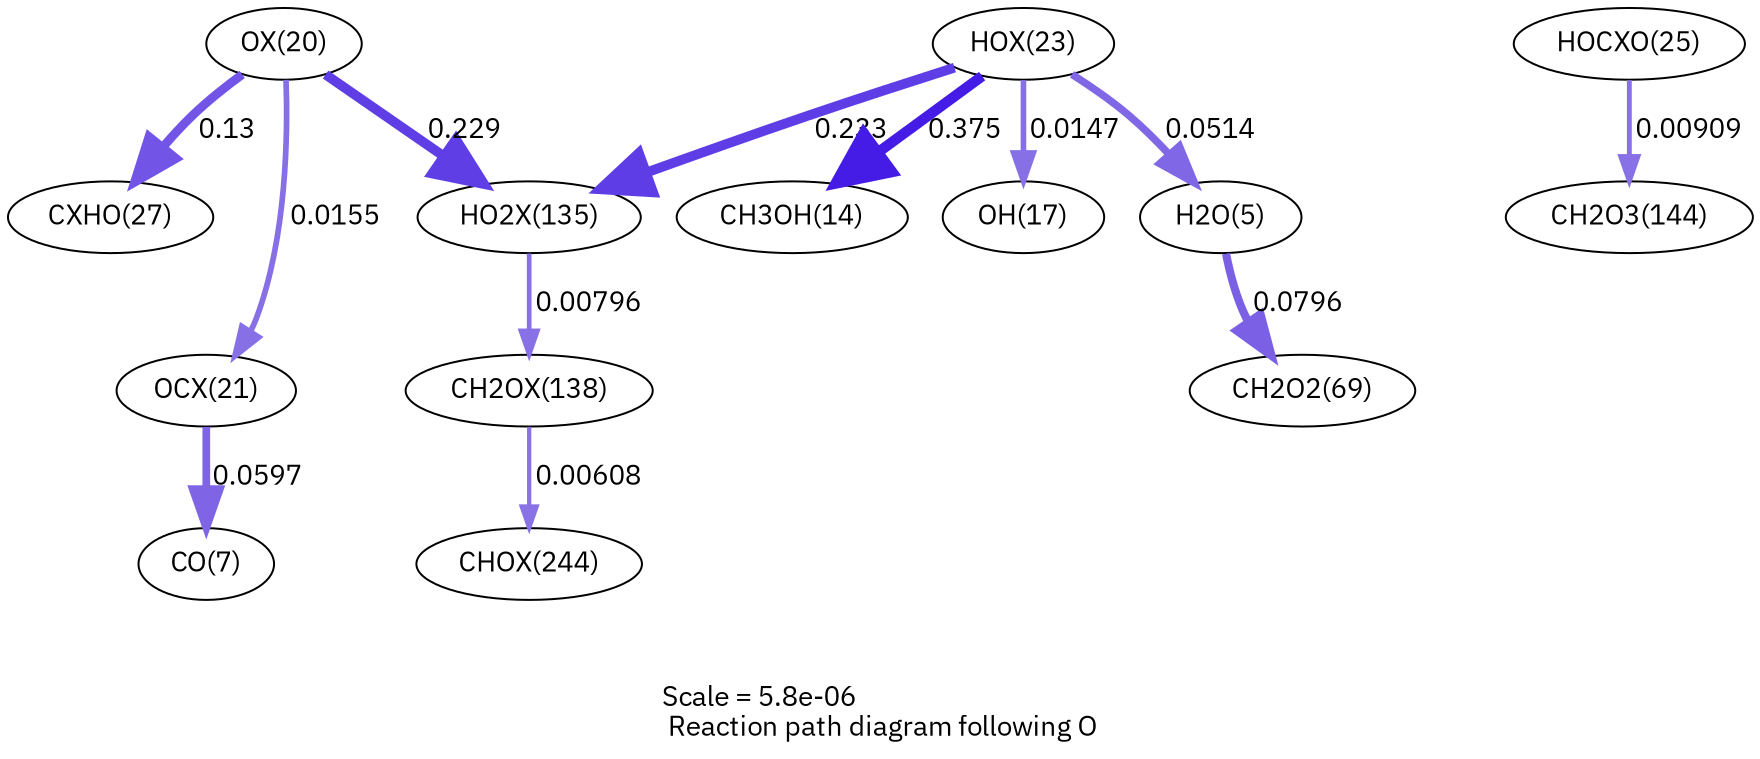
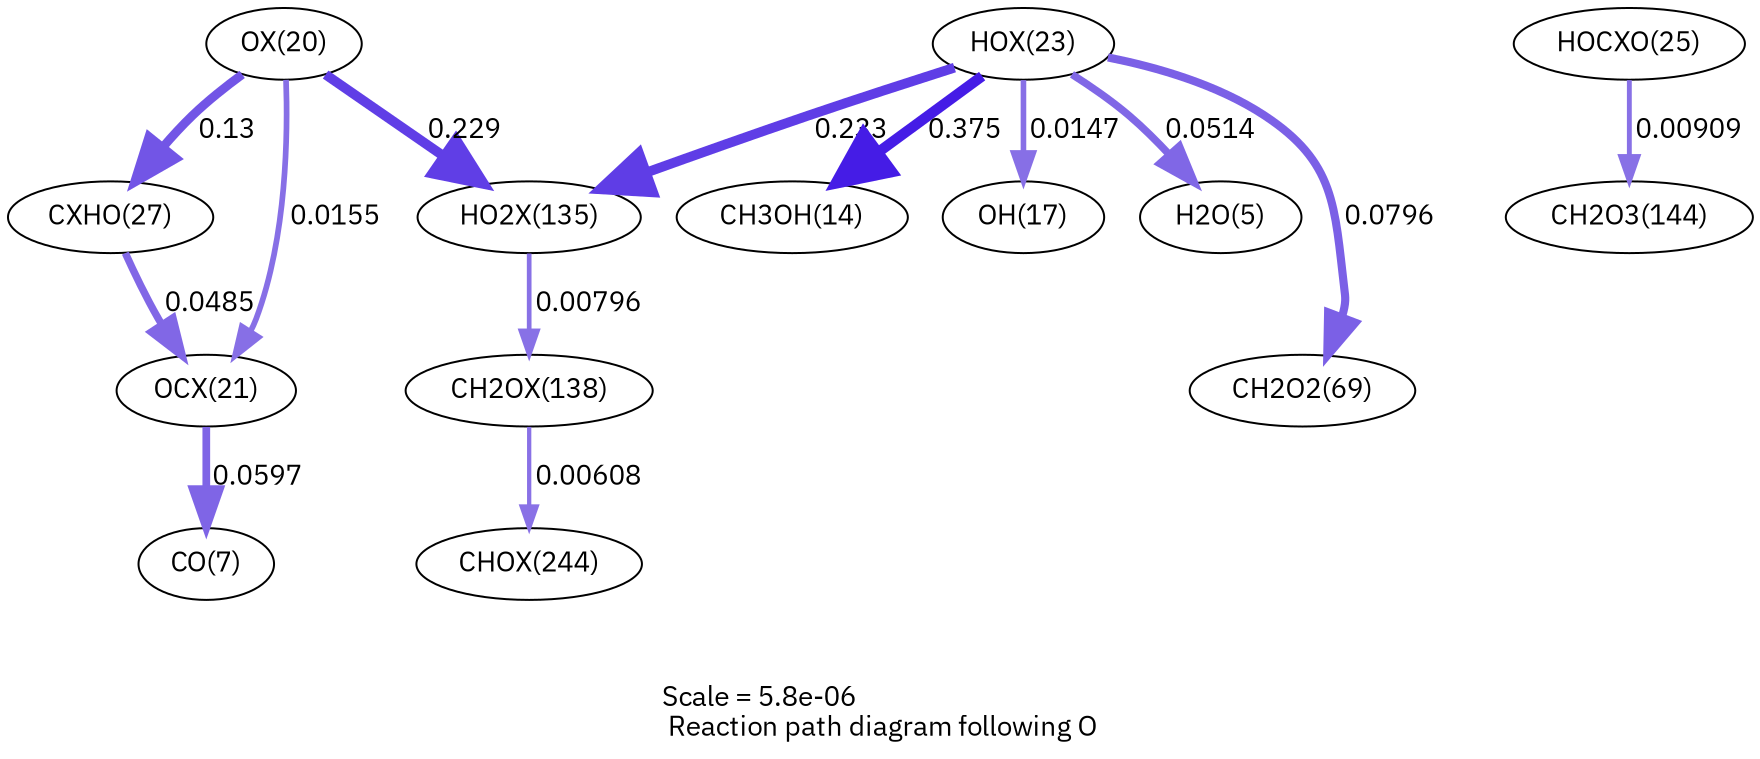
edge "CXHO(27)" -> "OCX(21)": added, label "0.0485"
edge "H2O(5)" -> "CH2O2(69)": now "HOX(23)" -> "CH2O2(69)"
